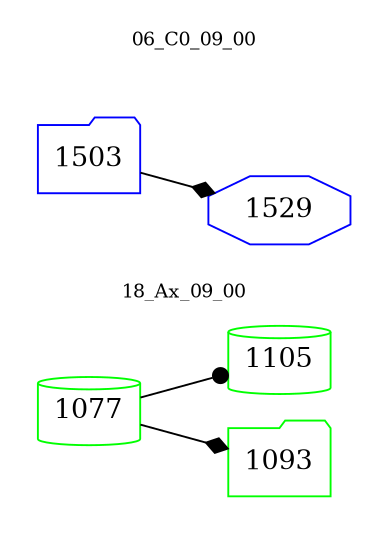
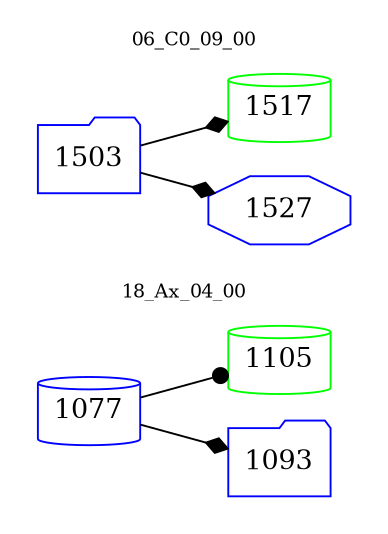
node "1517": added
node "1529": label "1529" -> "1527"
cluster "18_Ax_09_00": label "18_Ax_09_00" -> "18_Ax_04_00"
node "1077": color green -> blue
node "1093": color green -> blue
